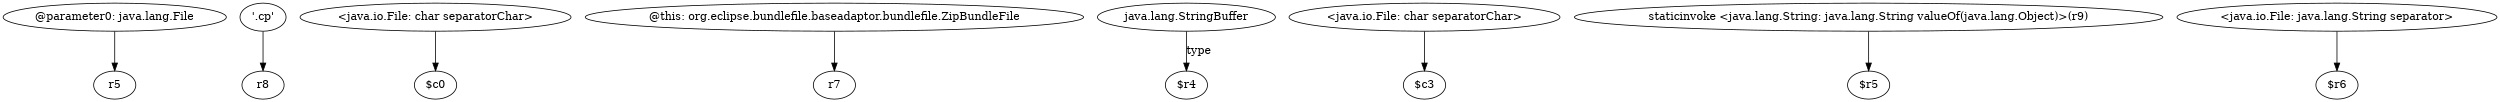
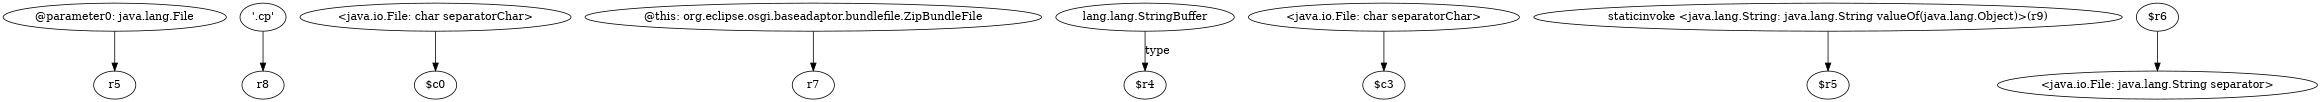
node "@this: org.eclipse.bundlefile.baseadaptor.bundlefile.ZipBundleFile": label "@this: org.eclipse.bundlefile.baseadaptor.bundlefile.ZipBundleFile" -> "@this: org.eclipse.osgi.baseadaptor.bundlefile.ZipBundleFile"
node "java.lang.StringBuffer": label "java.lang.StringBuffer" -> "lang.lang.StringBuffer"
edge "<java.io.File: java.lang.String separator>" -> "$r6": reversed
